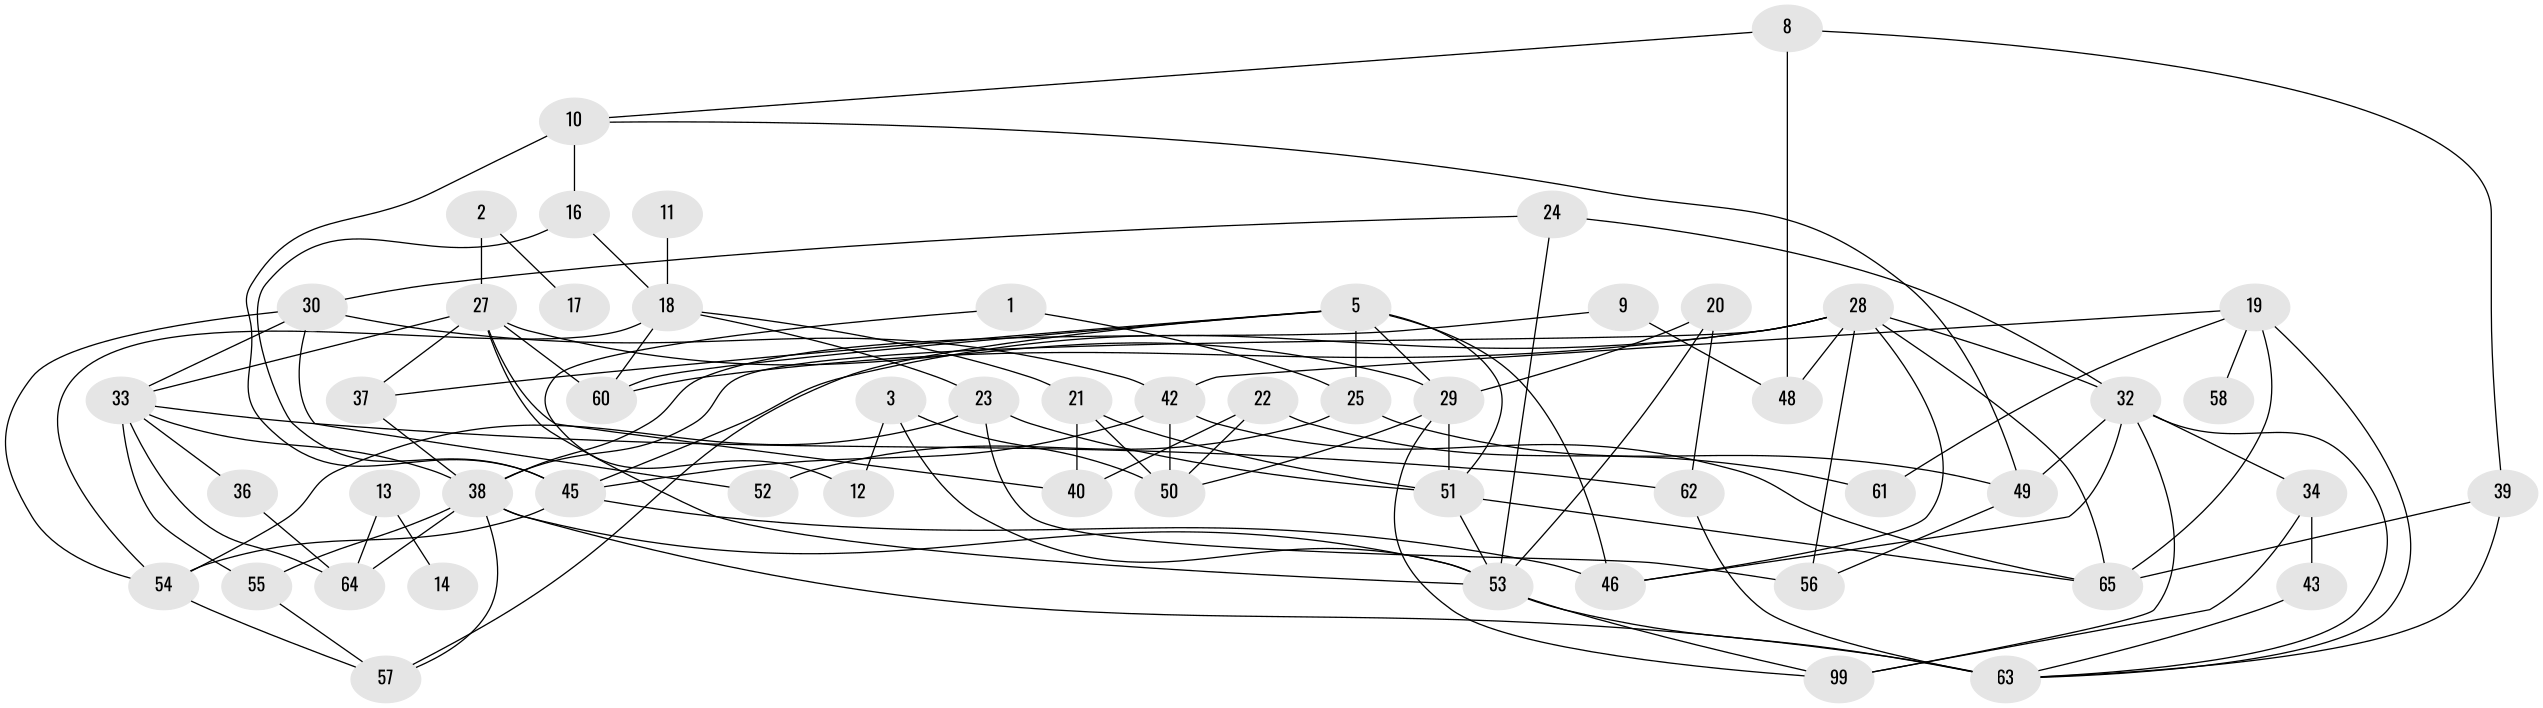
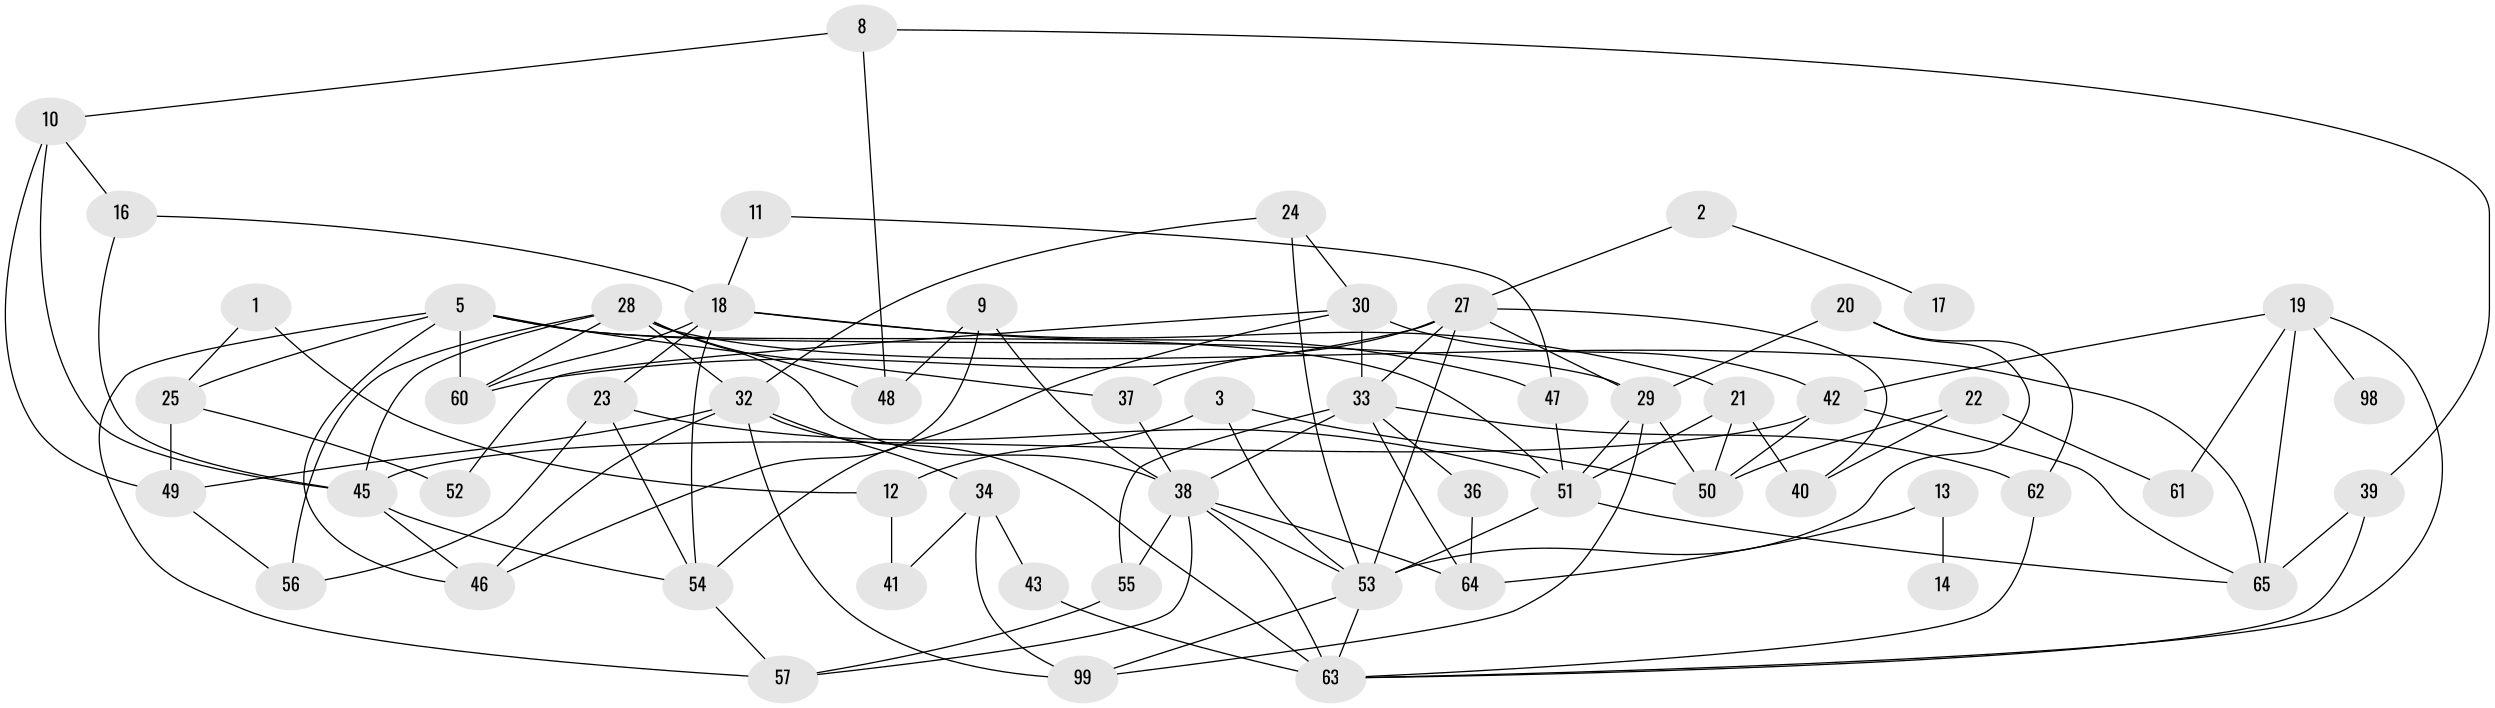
node "47": added
node "58": label "58" -> "98"
edge "28" -- "46": now "9" -- "46"
node "41": added
